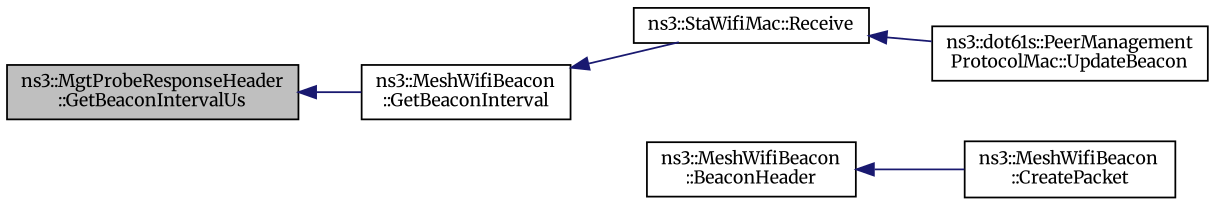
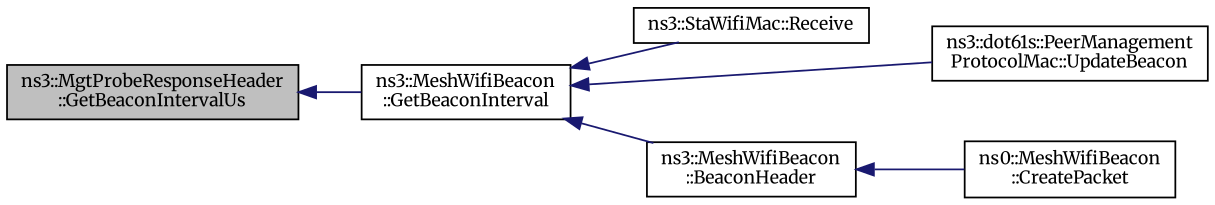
edge "ns3::dot61s::PeerManagement ProtocolMac::UpdateBeacon" -> "ns3::StaWifiMac::Receive": now "ns3::dot61s::PeerManagement ProtocolMac::UpdateBeacon" -> "ns3::MeshWifiBeacon ::GetBeaconInterval"
edge "ns3::MeshWifiBeacon ::BeaconHeader" -> "ns3::MeshWifiBeacon ::GetBeaconInterval": added
node "ns3::MeshWifiBeacon ::CreatePacket": label "ns3::MeshWifiBeacon ::CreatePacket" -> "ns0::MeshWifiBeacon ::CreatePacket"
